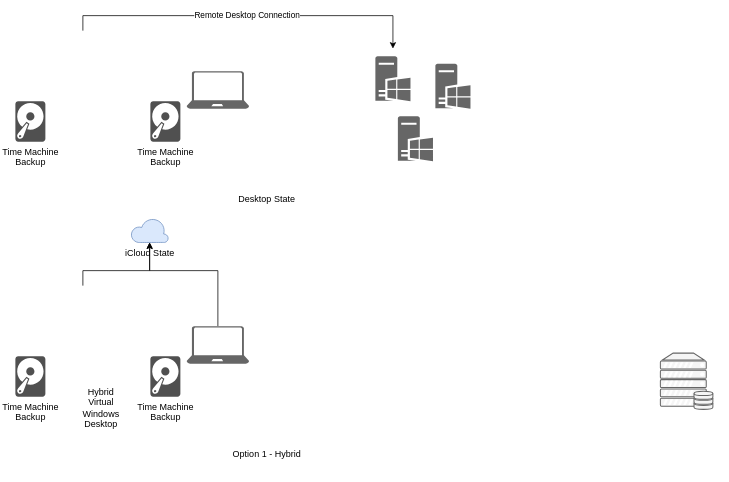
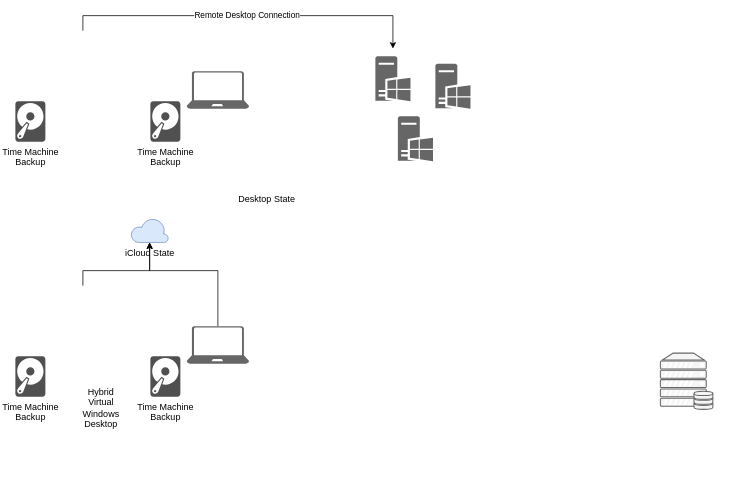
node "Option 1 - Hybrid": removed
